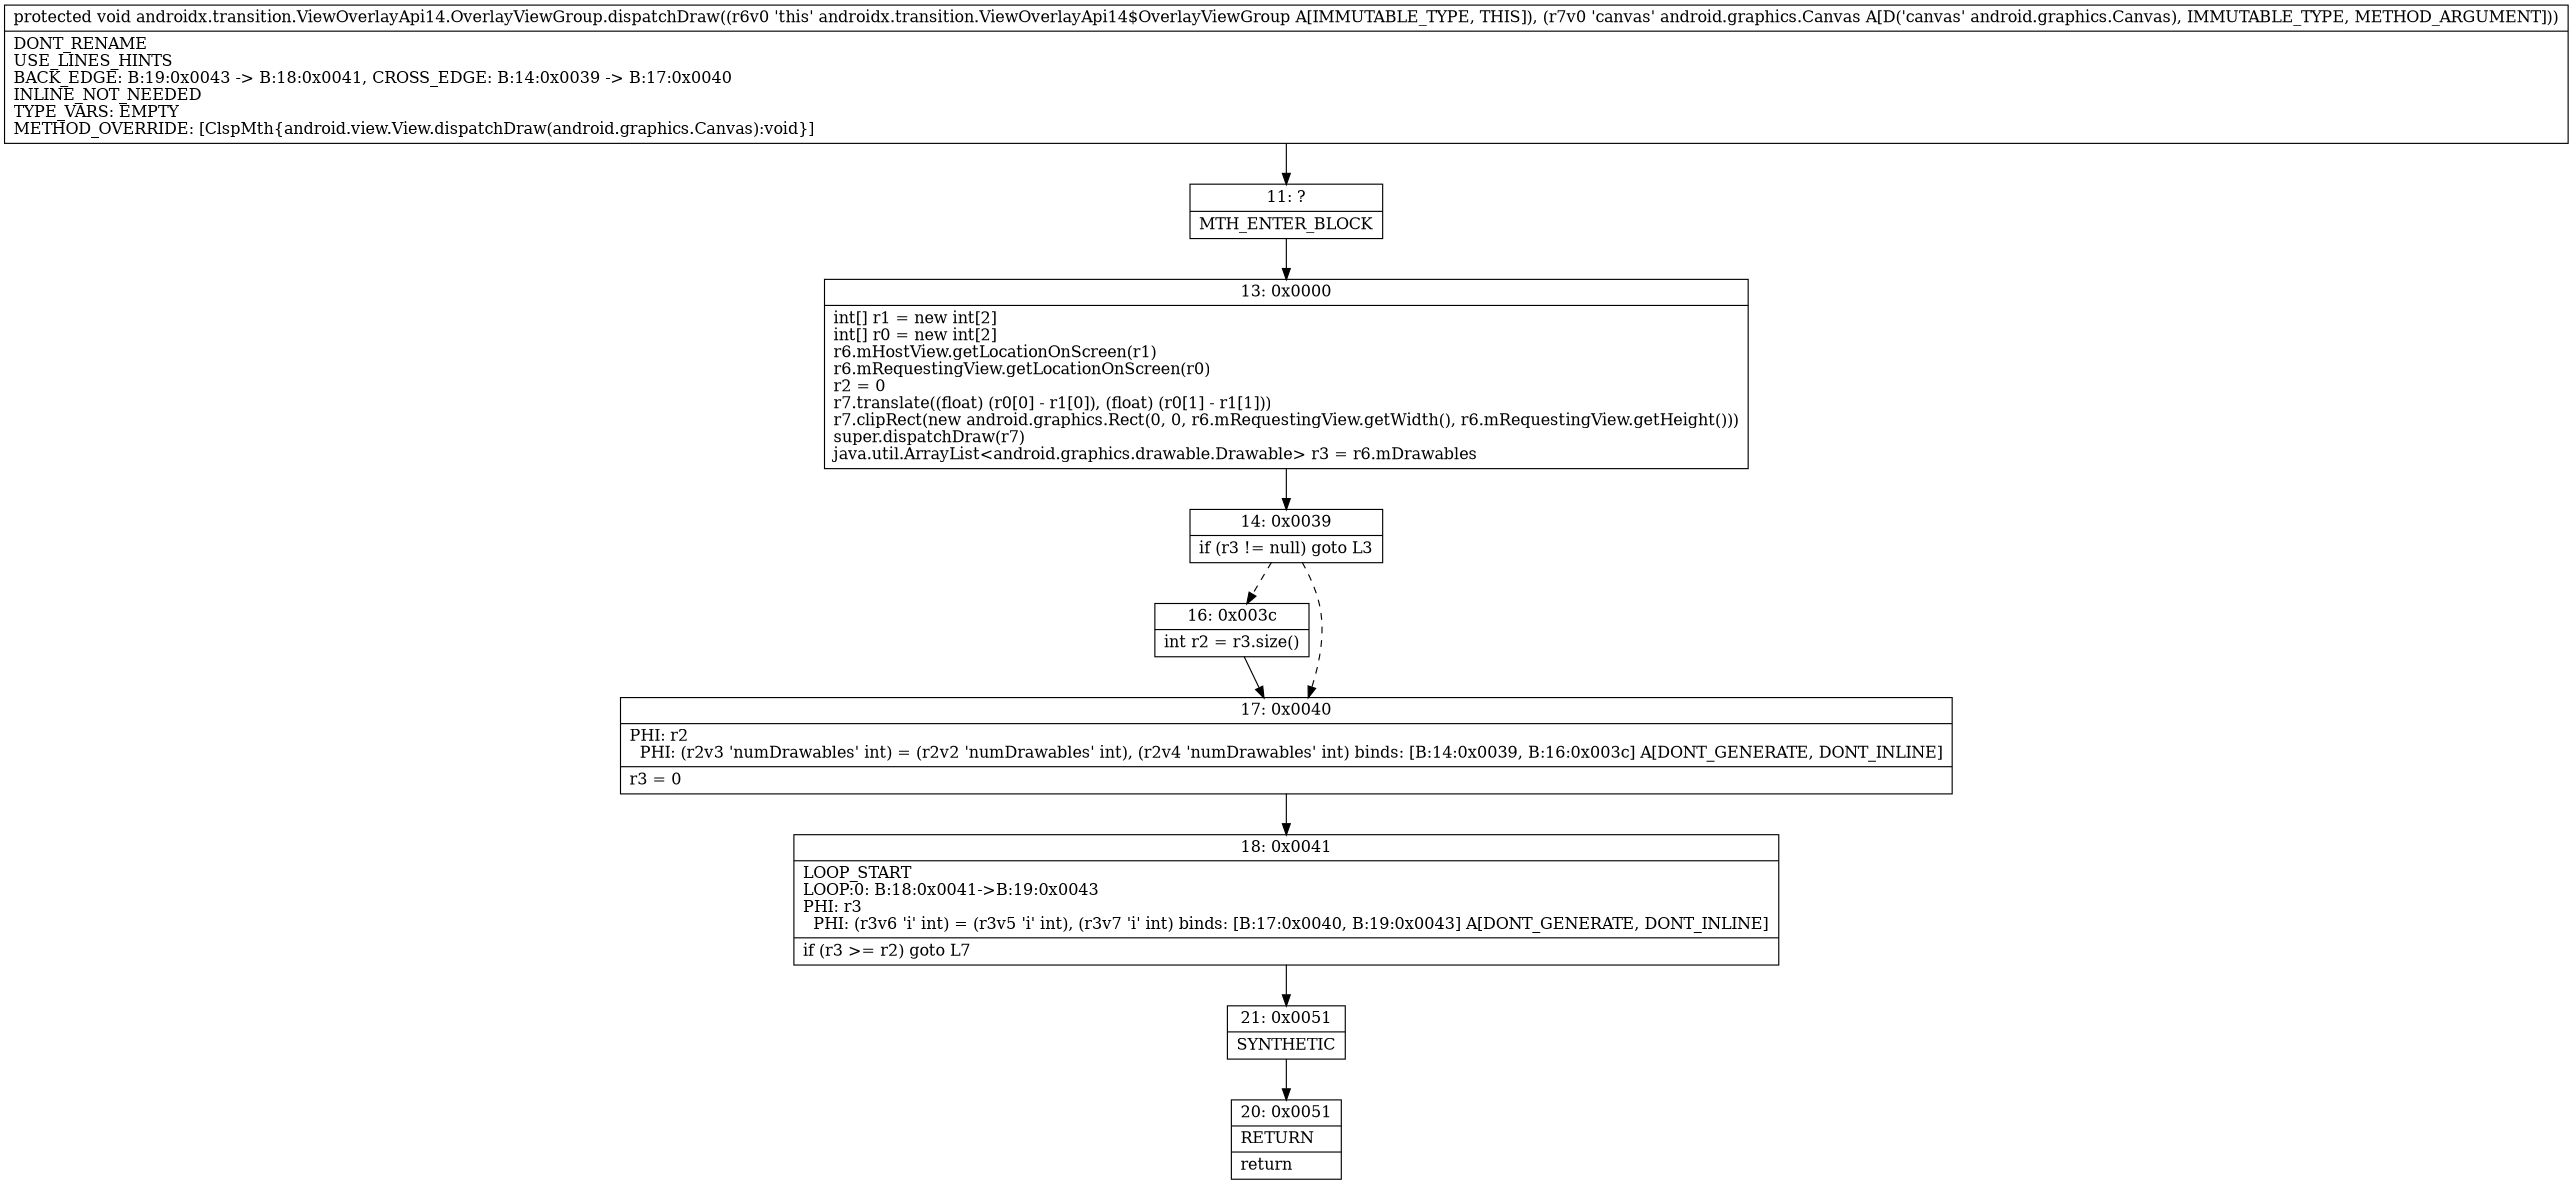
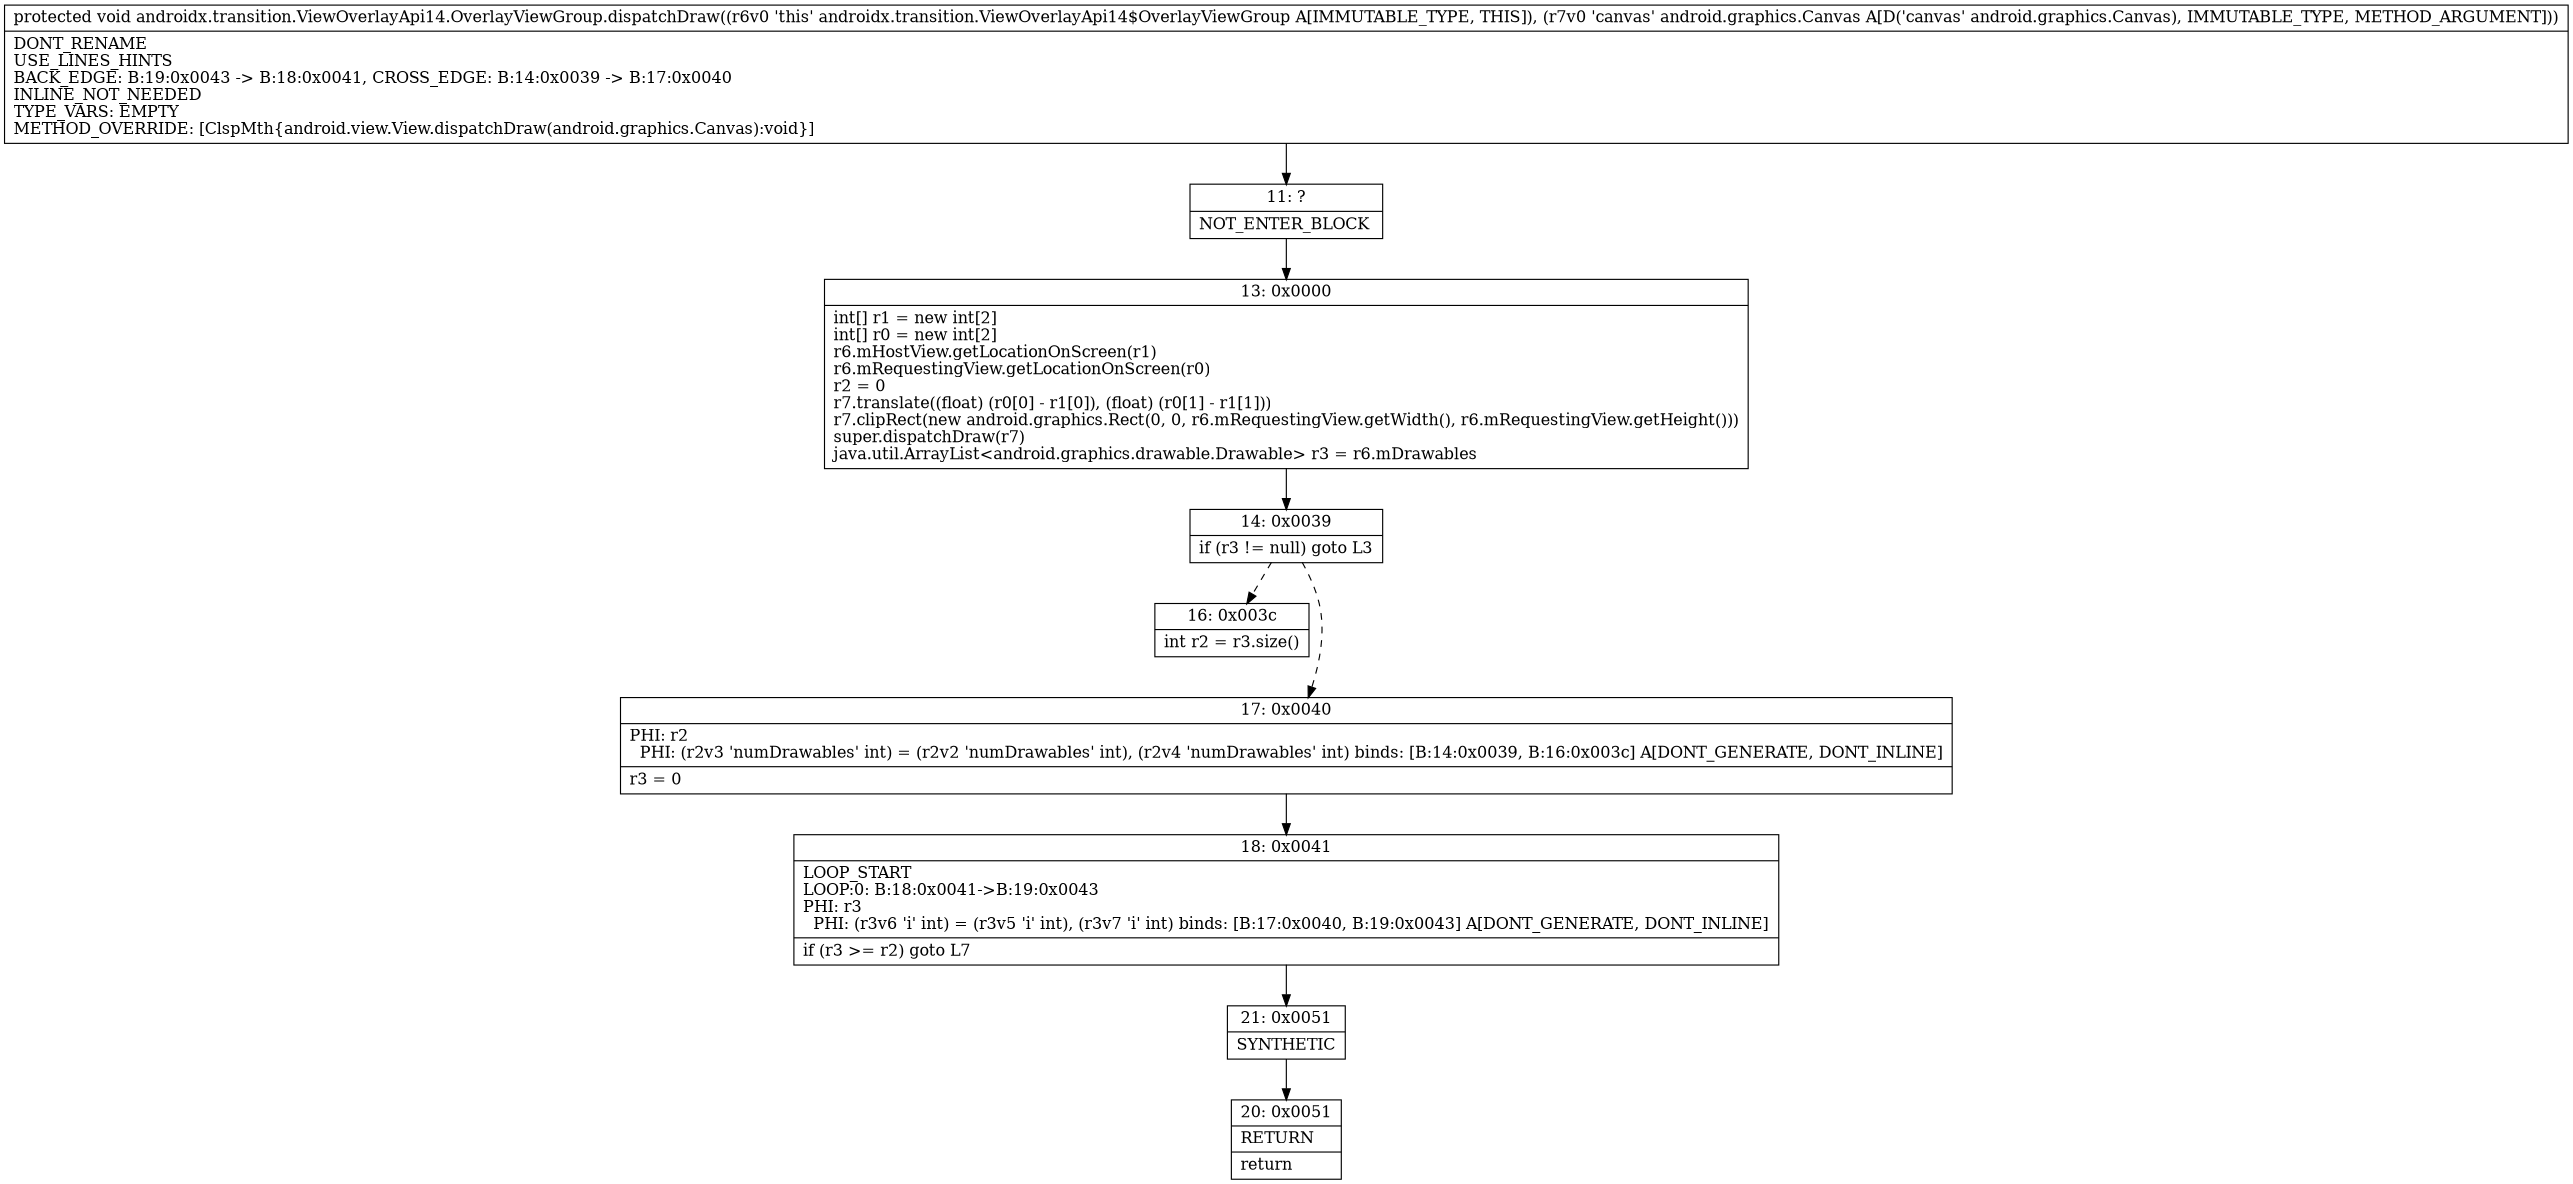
node "11: ?": text "MTH_ENTER_BLOCK" -> "NOT_ENTER_BLOCK"
edge "16: 0x003c" -> "17: 0x0040": removed
